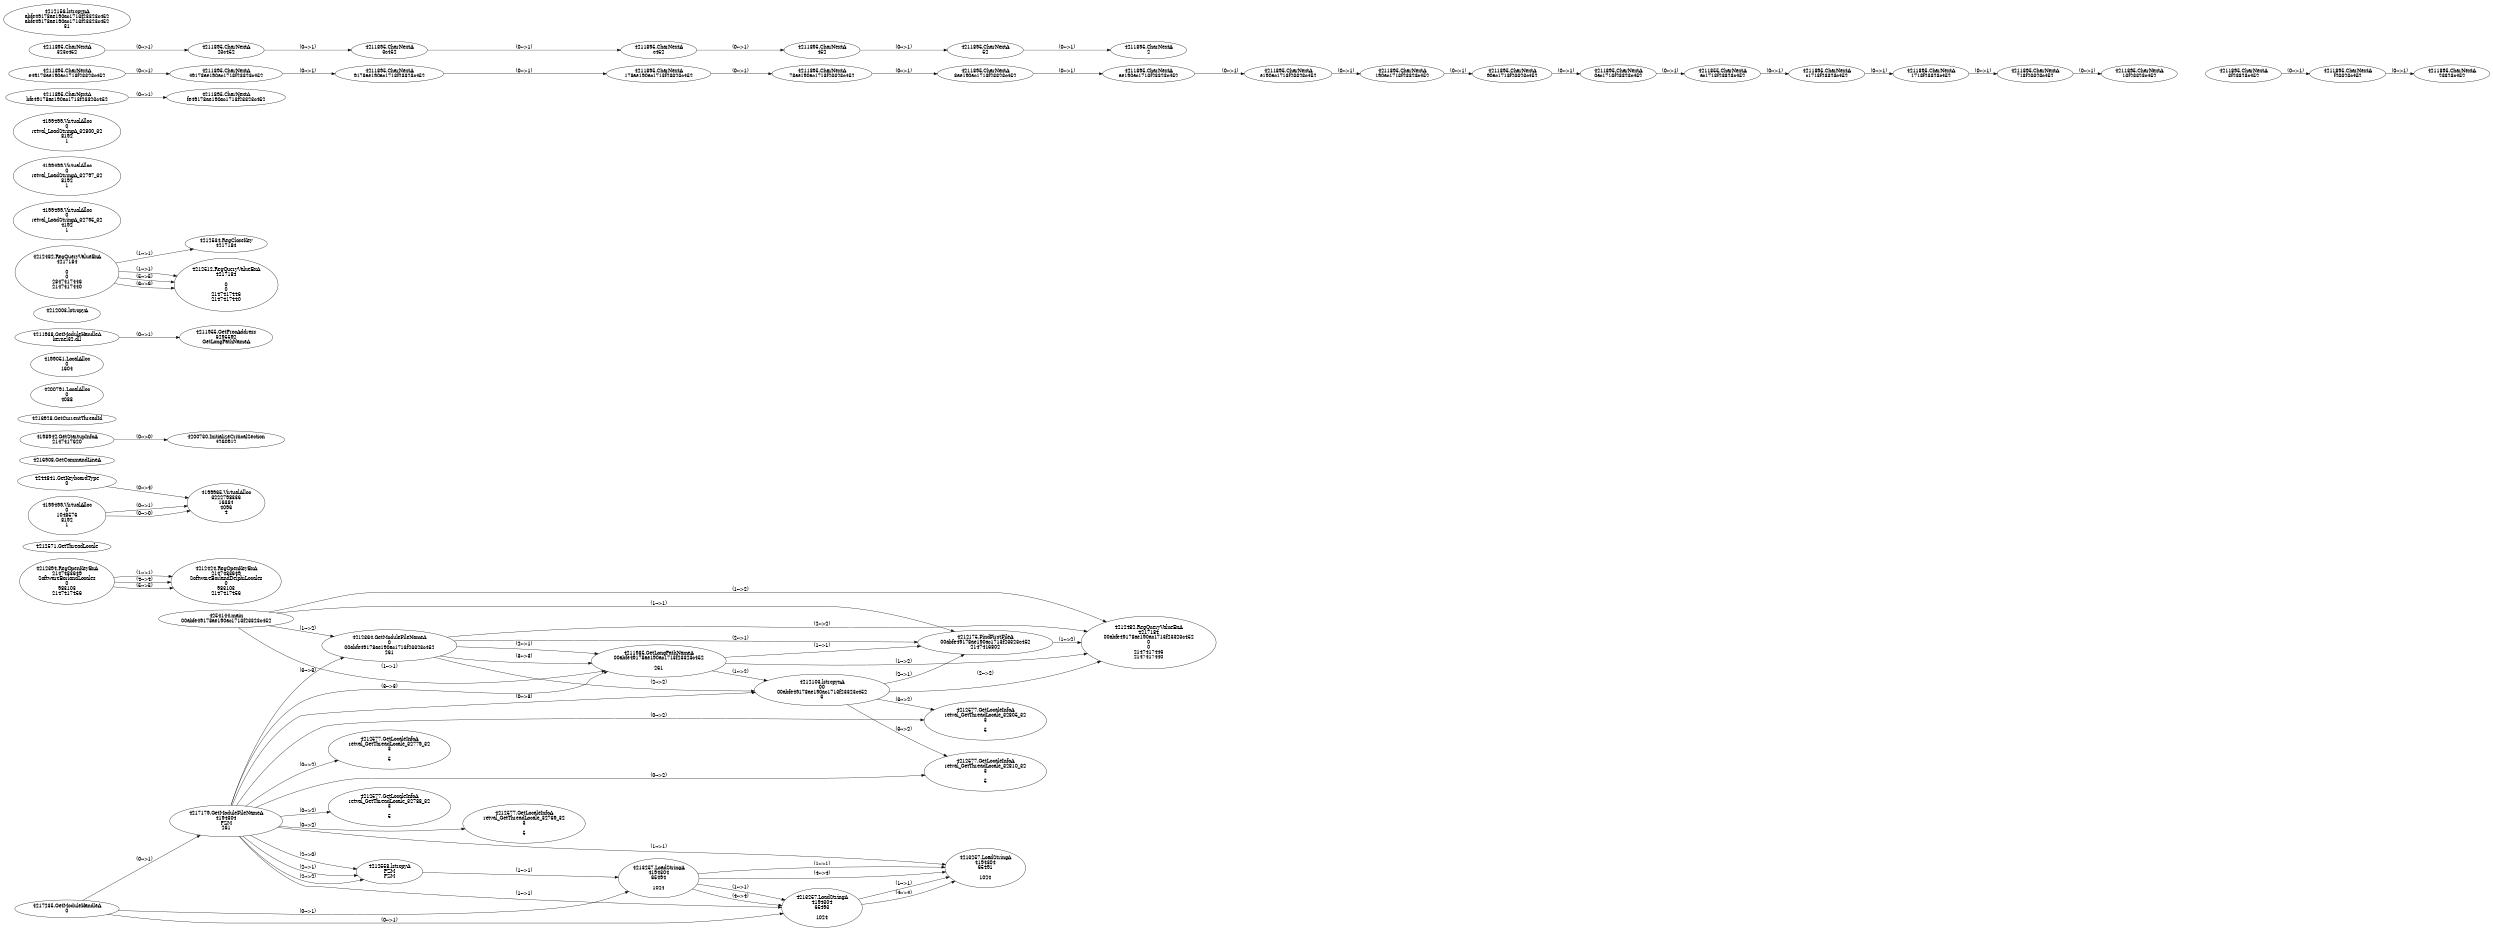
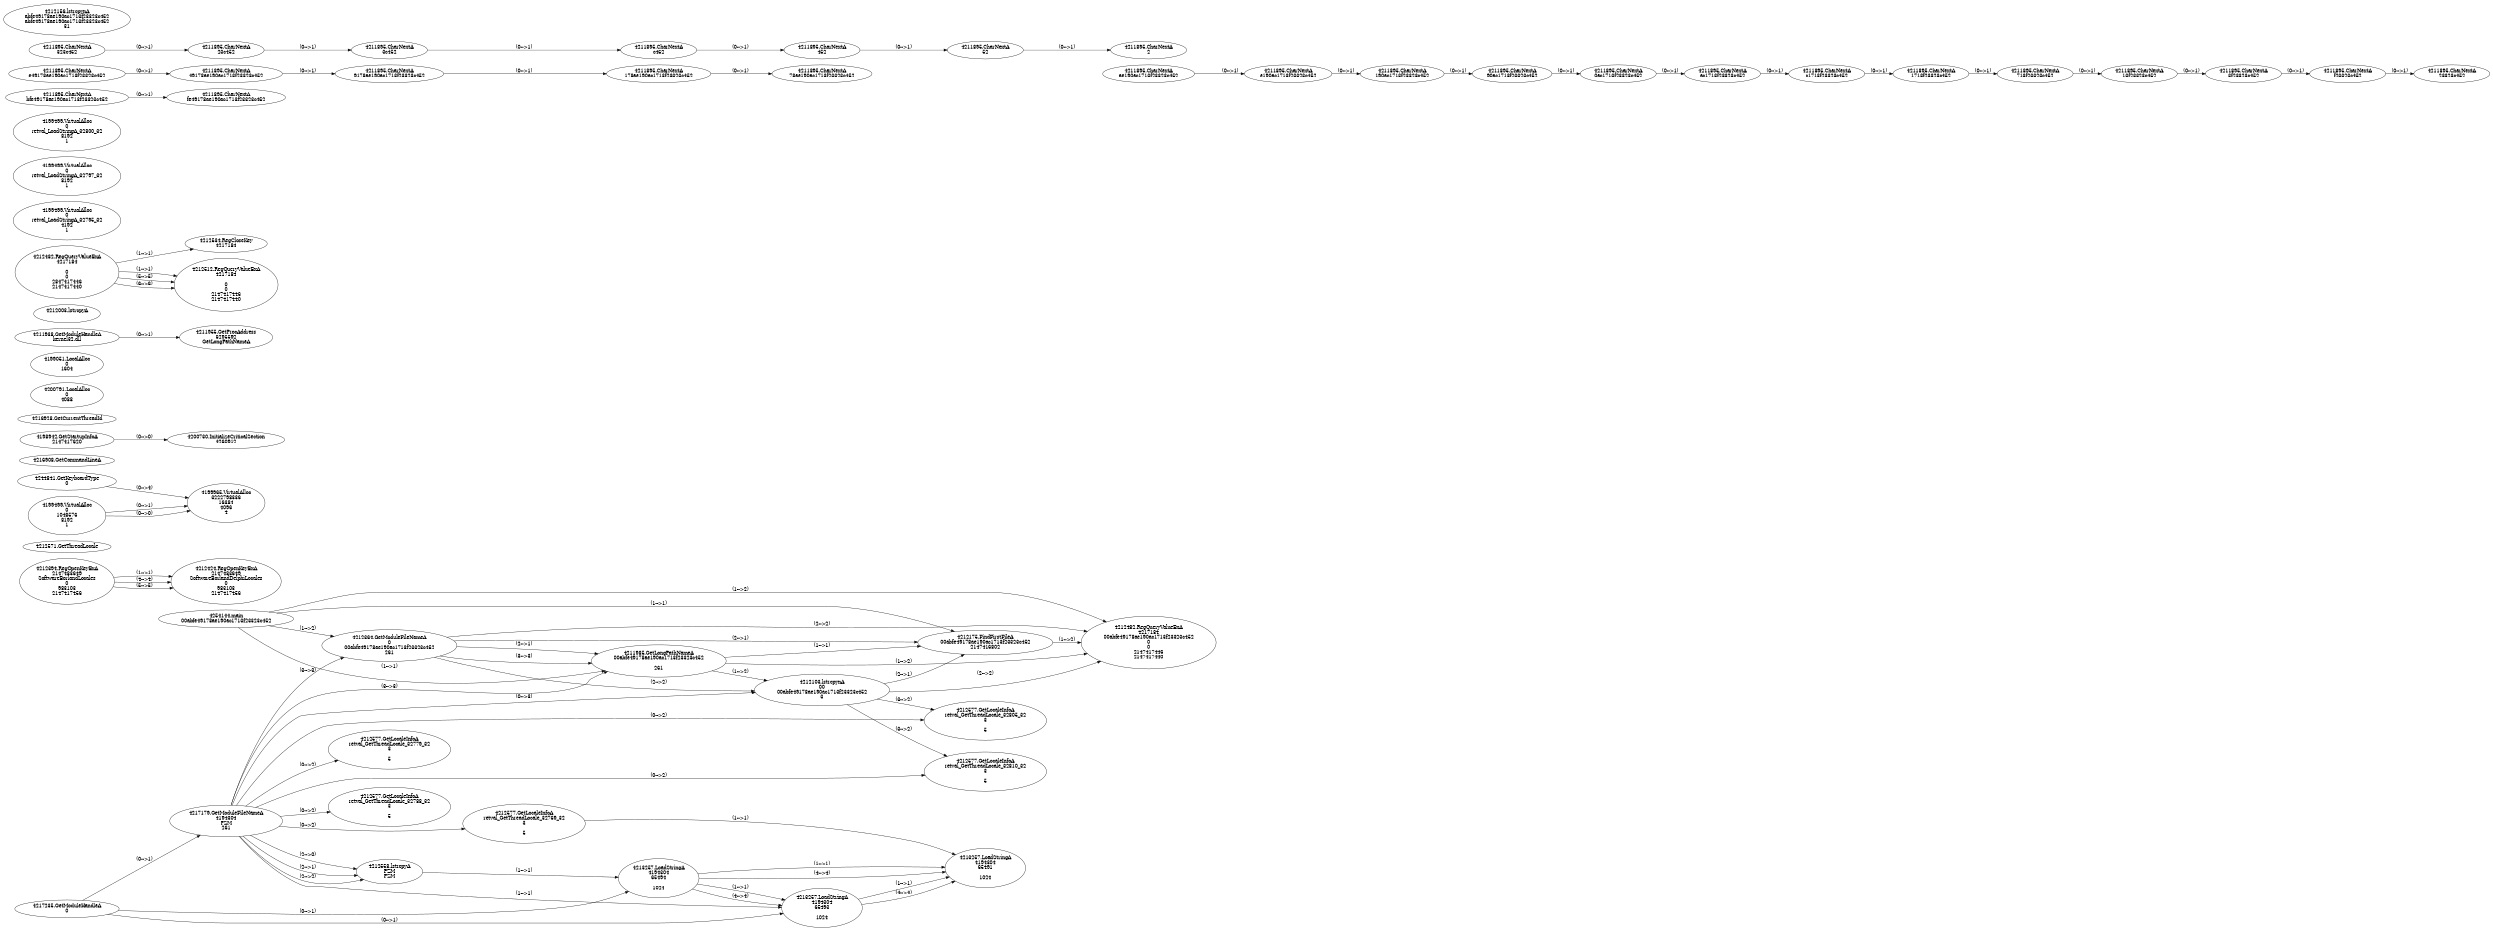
node "4211895.CharNextA 8ae190ac1713f23323c452": removed
node "4211855.CharNextA ac1713f23323c452": label "4211855.CharNextA ac1713f23323c452" -> "4211895.CharNextA ac1713f23323c452"
edge "4211895.CharNextA 13f23323c452" -> "4211895.CharNextA 3f23323c452": added, label "(0-->1)"
edge "4217179.GetModuleFileNameA 4194304 PZM 261" -> "4213257.LoadStringA 4194304 65491 1024": now "4212577.GetLocaleInfoA retval_GetThreadLocale_32769_32 3 5" -> "4213257.LoadStringA 4194304 65491 1024"
